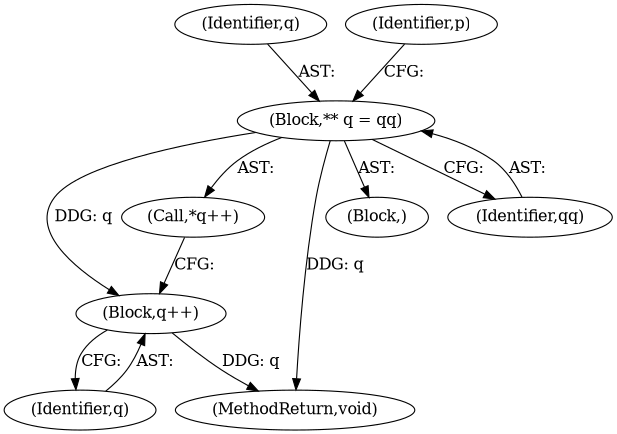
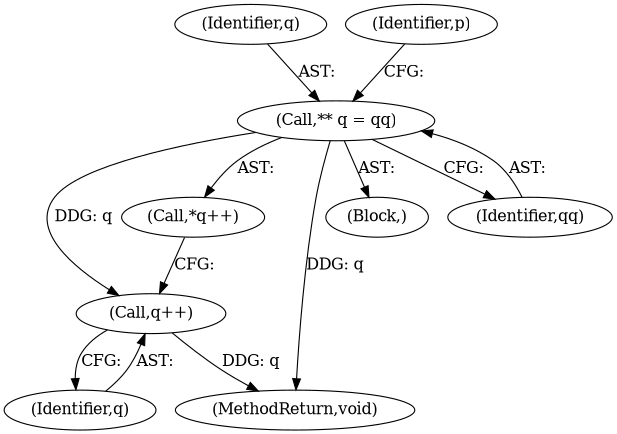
node "(Block,** q = qq)": label "(Block,** q = qq)" -> "(Call,** q = qq)"
node "(Block,q++)": label "(Block,q++)" -> "(Call,q++)"
